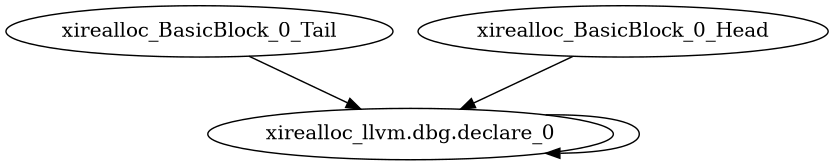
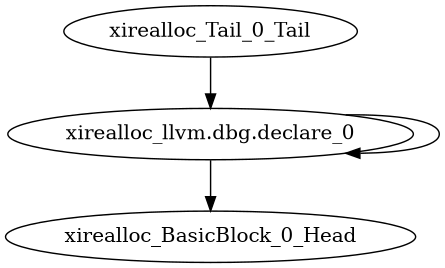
node "xirealloc_BasicBlock_0_Tail": label "xirealloc_BasicBlock_0_Tail" -> "xirealloc_Tail_0_Tail"
edge "xirealloc_BasicBlock_0_Head" -> "xirealloc_llvm.dbg.declare_0": reversed
